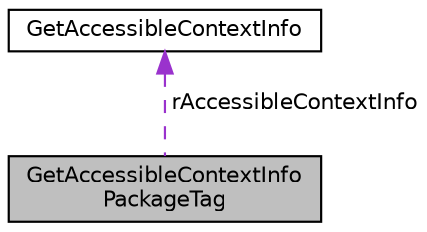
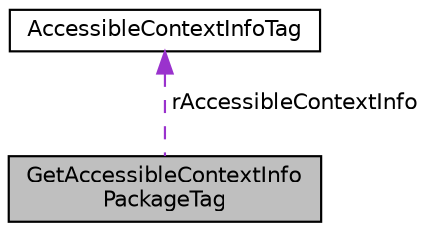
node "GetAccessibleContextInfo": label "GetAccessibleContextInfo" -> "AccessibleContextInfoTag"
